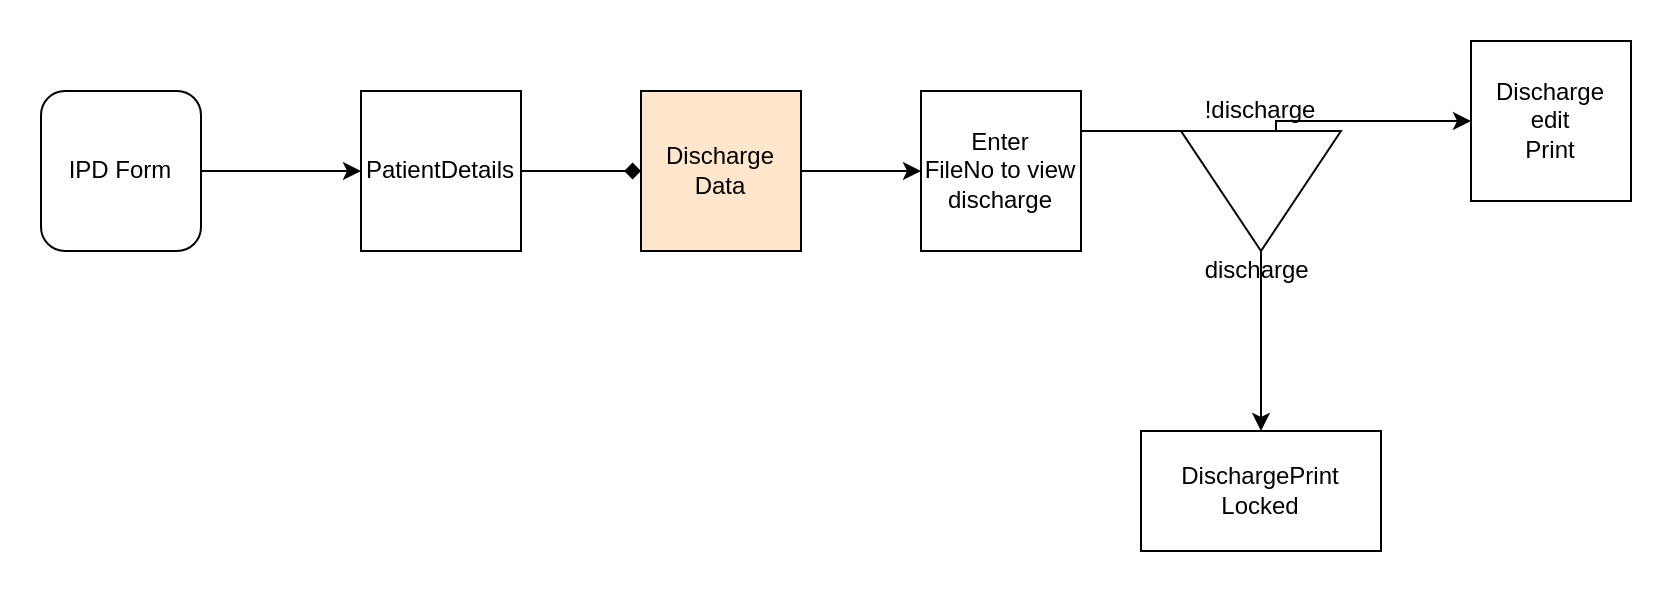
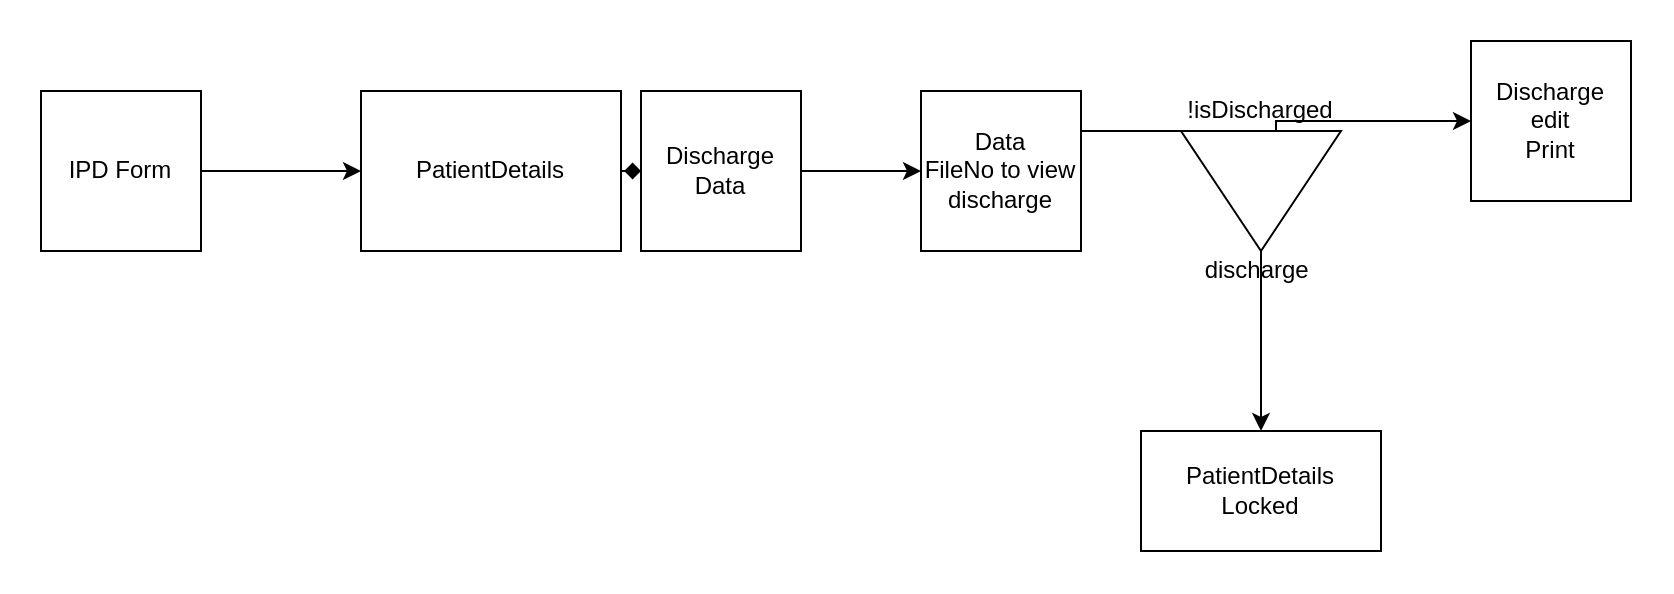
node "!discharge": label "!discharge" -> "!isDischarged"
node "IPD Form": shape rounded rectangle -> rectangle
node "PatientDetails": size 160x160 -> 260x160
node "Discharge Data": fillcolor #ffe6cc -> #ffffff
node "Enter FileNo to view discharge": label "Enter FileNo to view discharge" -> "Data FileNo to view discharge"
node "DischargePrint Locked": label "DischargePrint Locked" -> "PatientDetails Locked"
